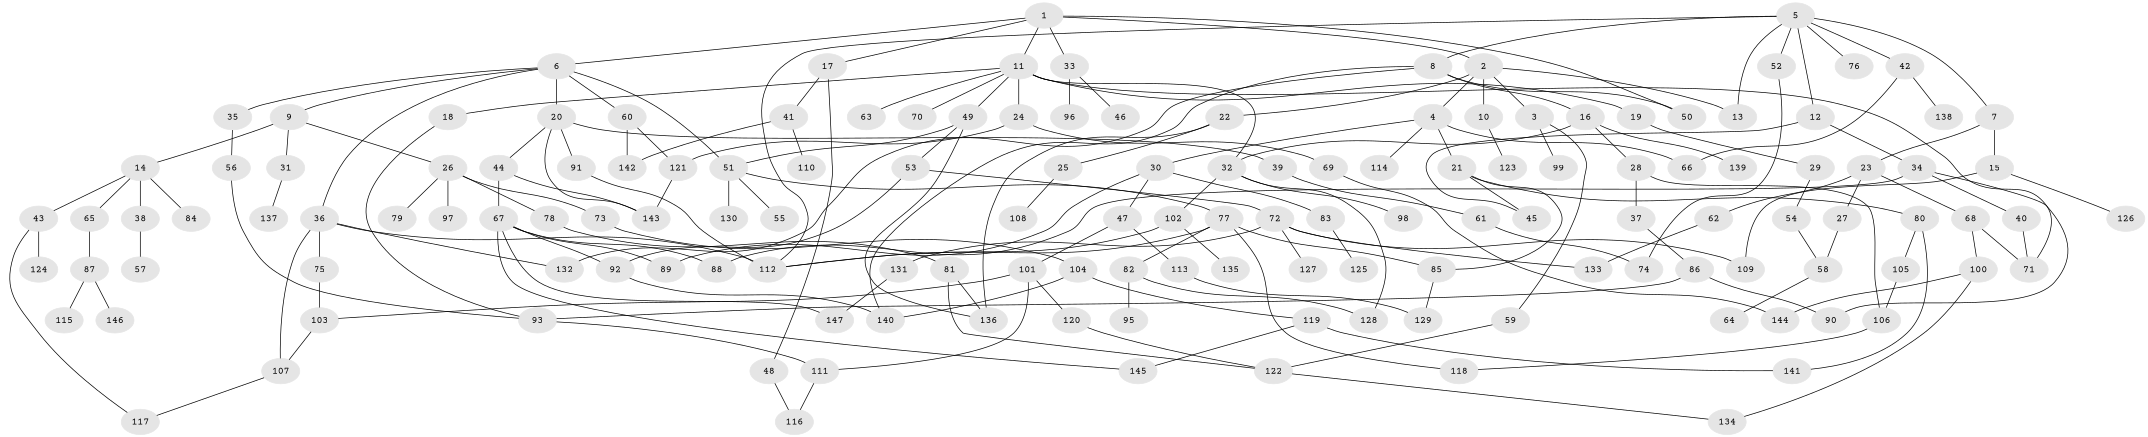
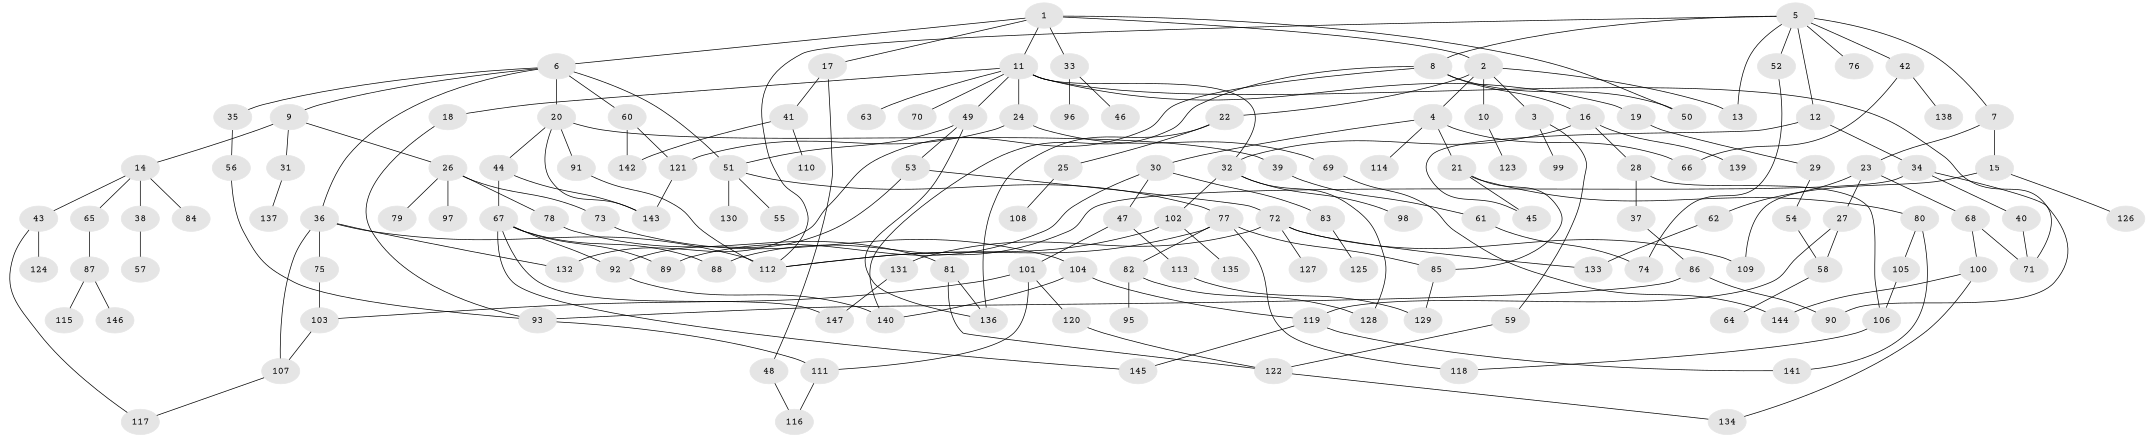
edge "27" -- "119": added
